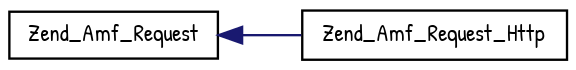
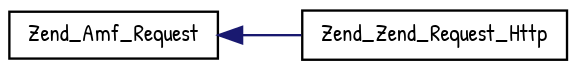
node "Zend_Amf_Request_Http": label "Zend_Amf_Request_Http" -> "Zend_Zend_Request_Http"
